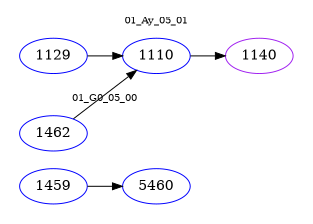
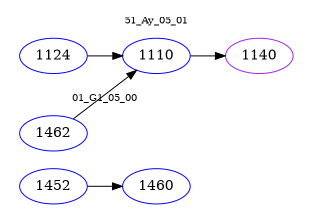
cluster "01_Ay_05_01": label "01_Ay_05_01" -> "51_Ay_05_01"
node "1129": label "1129" -> "1124"
cluster "01_G0_05_00": label "01_G0_05_00" -> "01_G1_05_00"
node "1459": label "1459" -> "1452"
node "5460": label "5460" -> "1460"
